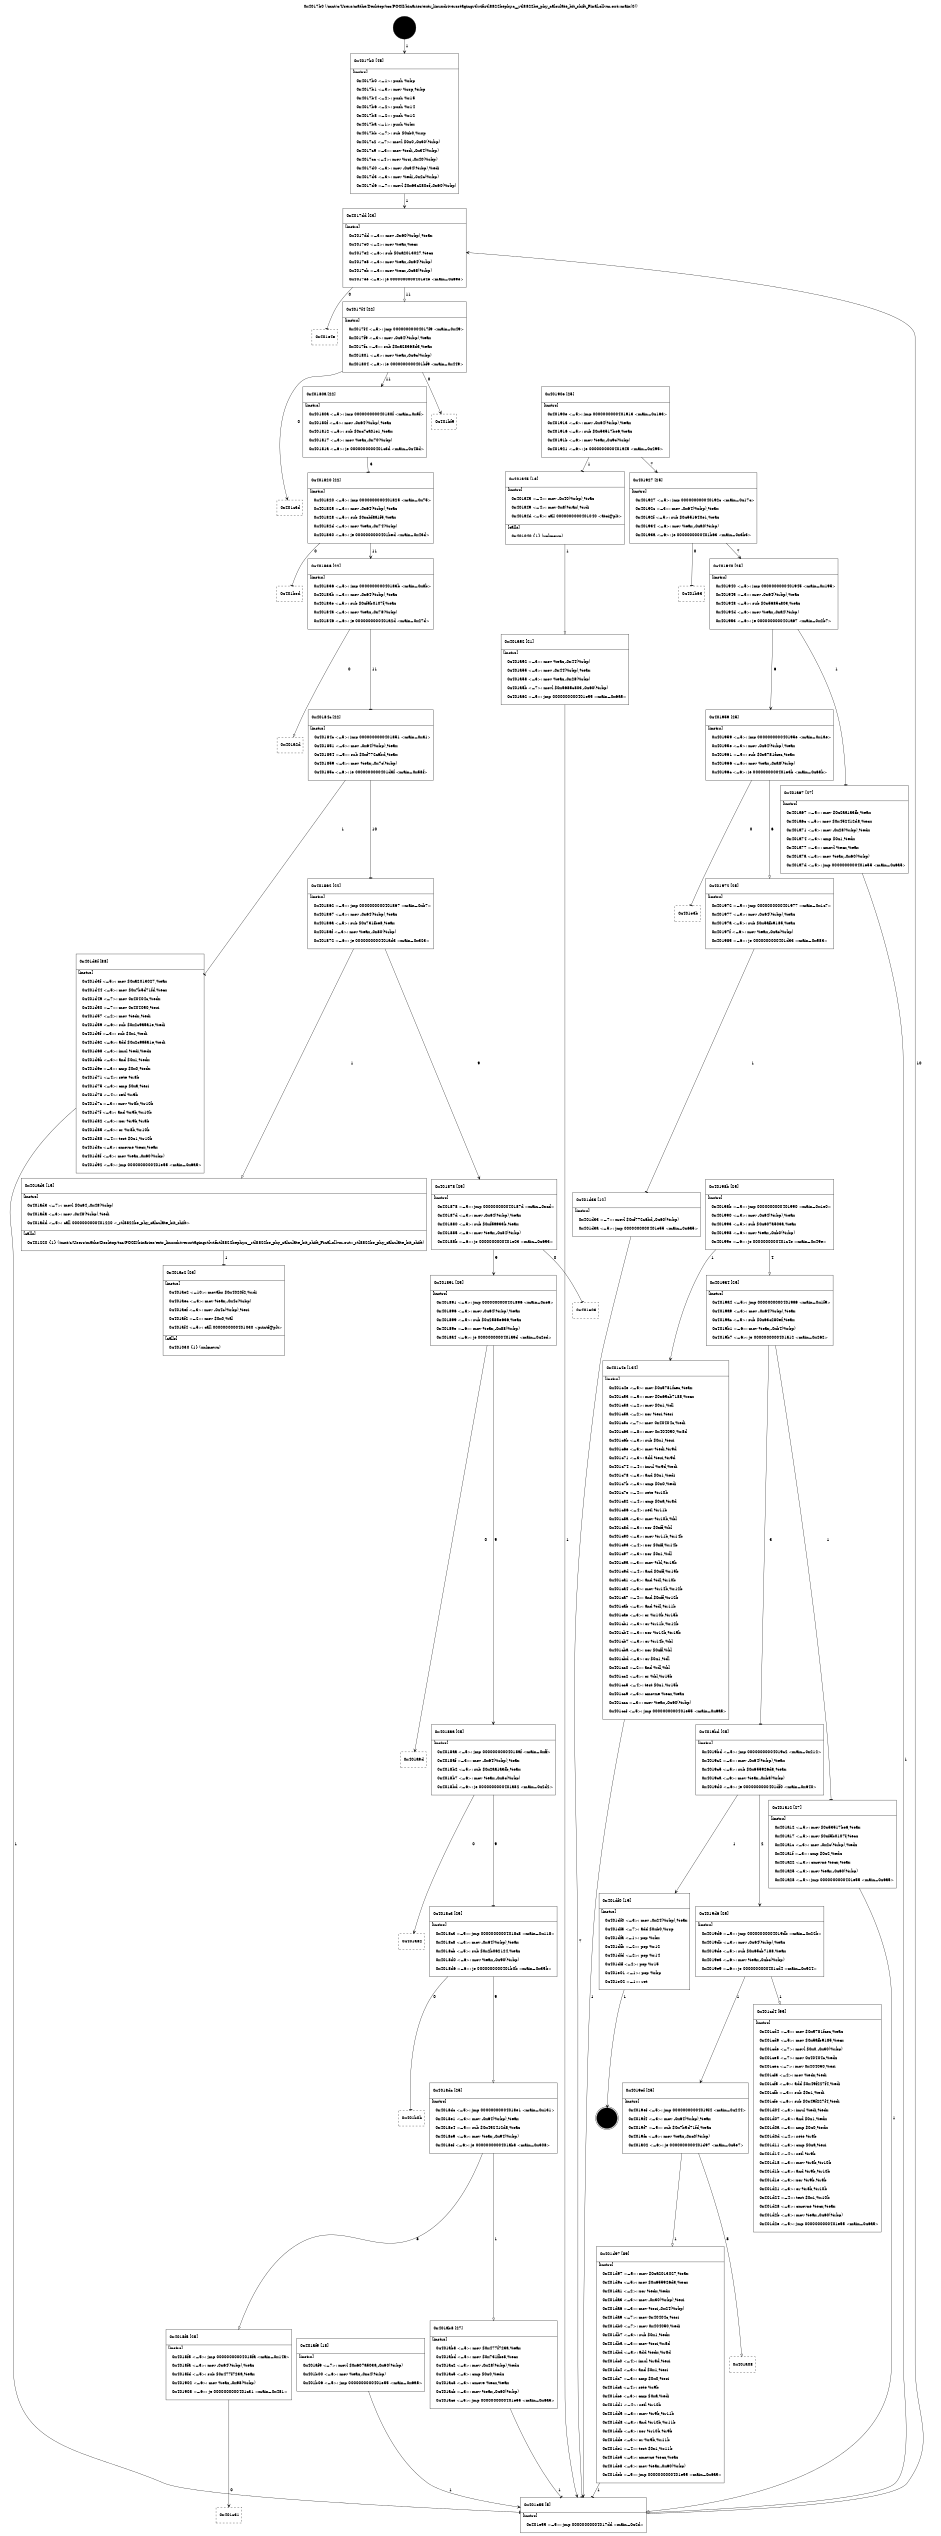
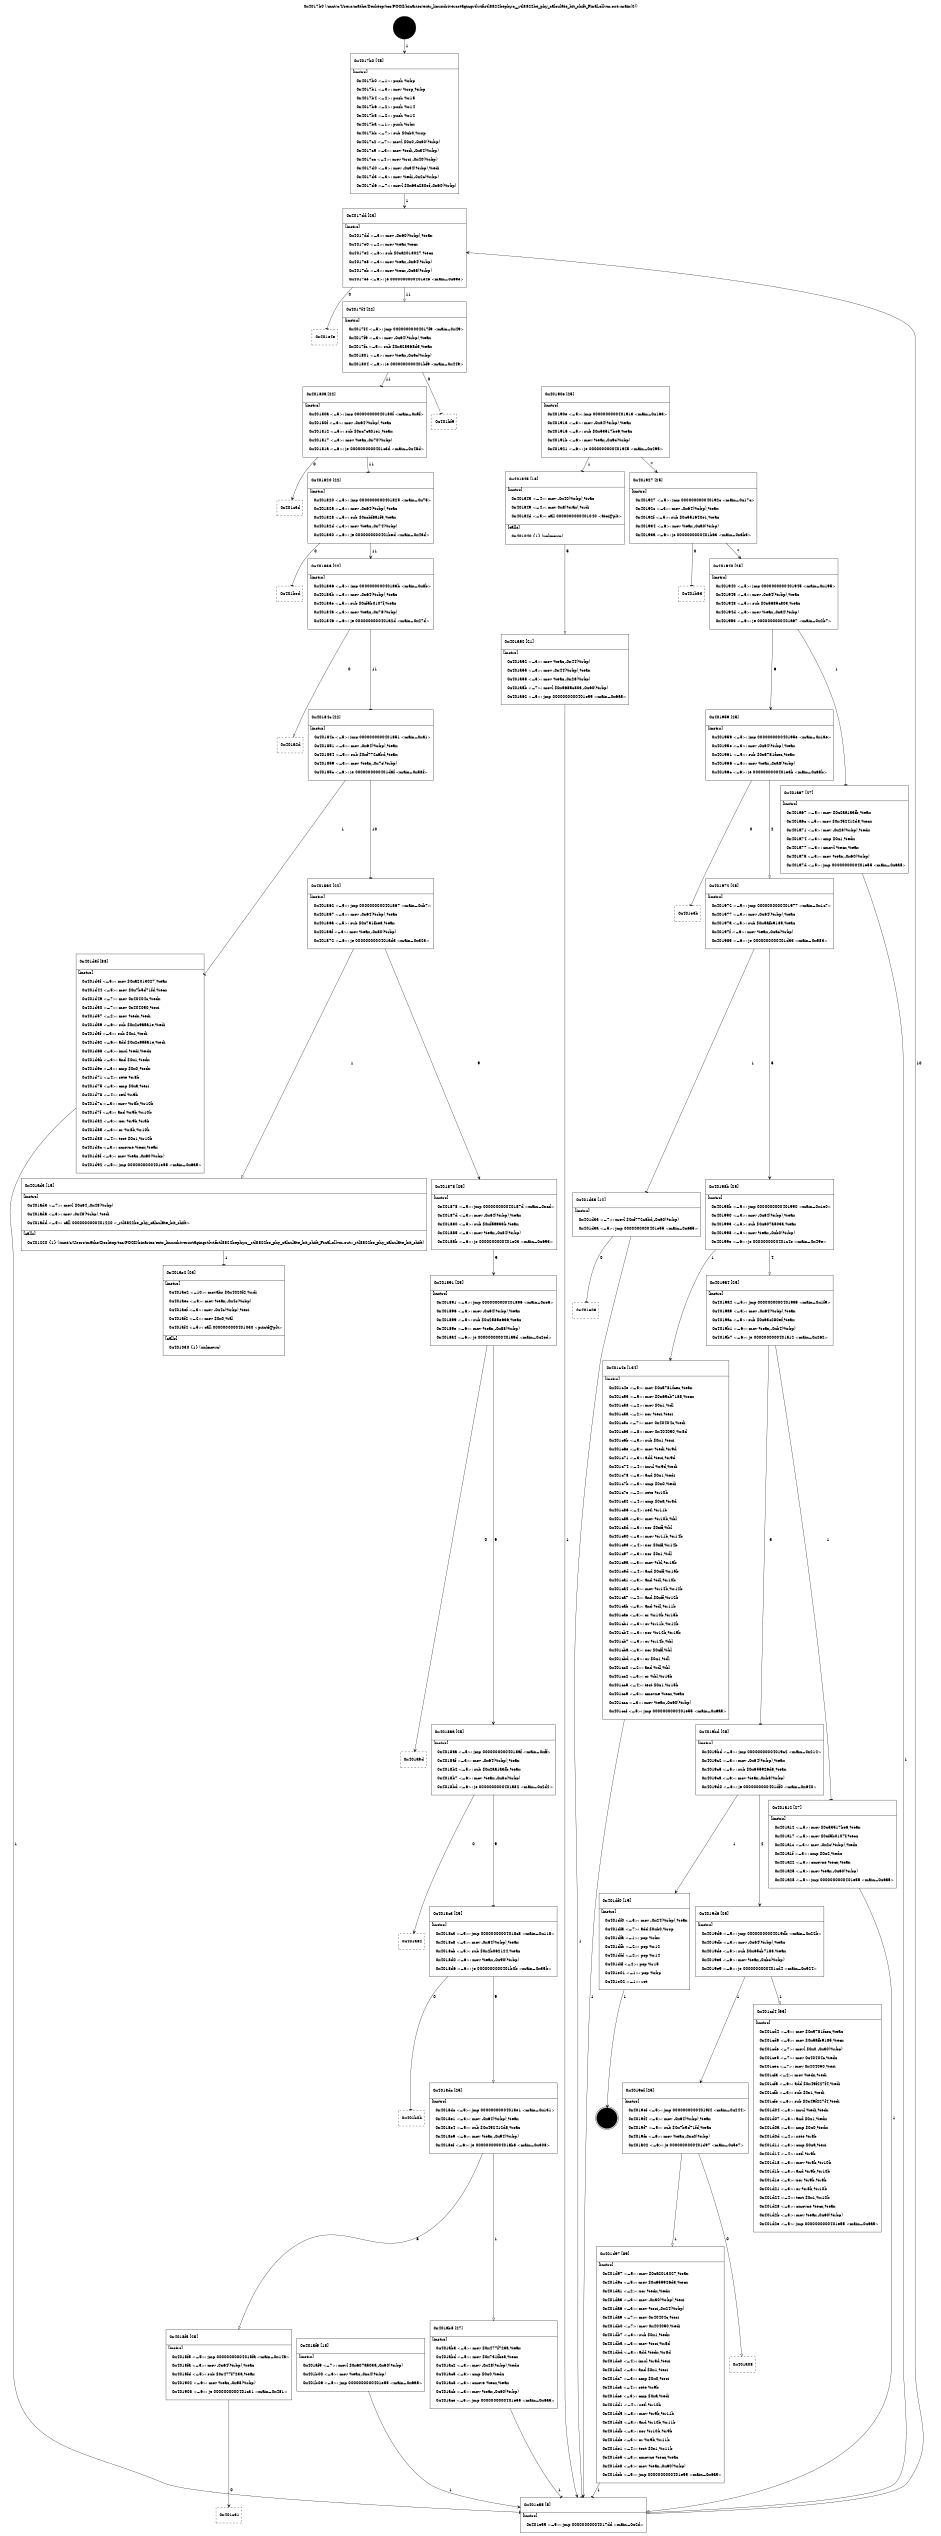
edge "0x4017f4 [22]" -> "0x40180a [22]": arrowhead vee -> tee
edge "0x4017f4 [22]" -> "0x401bf9": arrowhead vee -> tee
edge "0x4017f4 [22]" -> "0x401c3d": now "0x40180a [22]" -> "0x401c3d"
edge "0x40180a [22]" -> "0x401820 [22]": label " 3" -> " 11"
edge "0x401a45 [13]" -> "0x401a52 [21]": label " 1" -> " 5"
edge "0x401959 [25]" -> "0x401972 [25]": label " 6" -> " 2"
edge "0x401972 [25]" -> "0x40198b [25]": added, label "5"
edge "0x401878 [25]" -> "0x401e03": now "0x401d33 [12]" -> "0x401e03"
edge "0x401d33 [12]" -> "0x401e55 [5]": label " 7" -> " 1"
edge "0x4019ef [25]" -> "0x401a08": label " 8" -> " 0"
